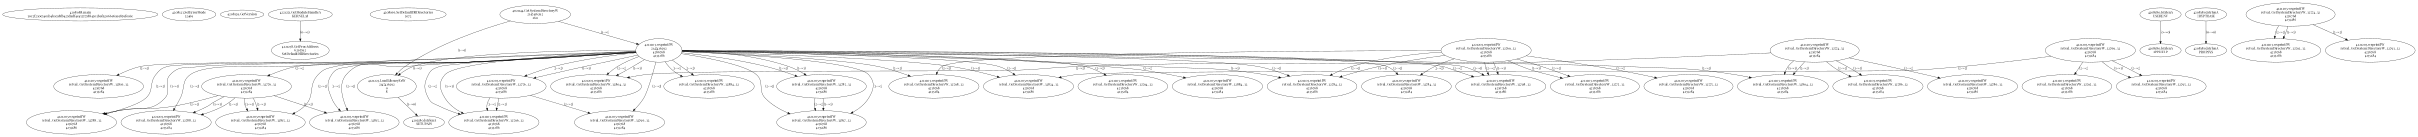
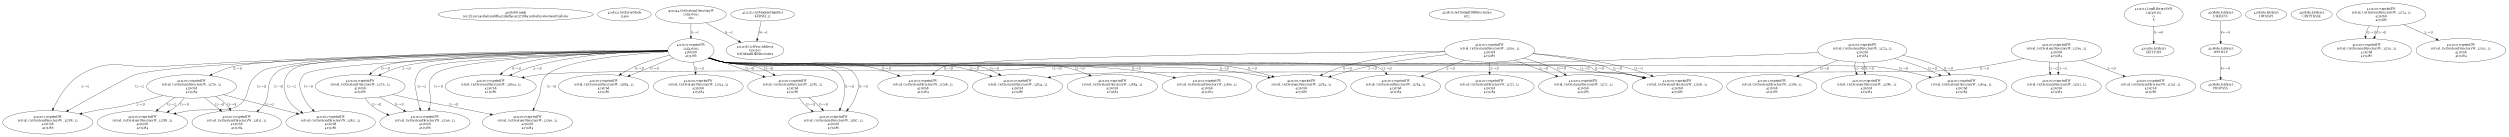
node "4208129.GetVersion": removed
node "4221251.GetModuleHandleA KERNEL38": label "4221251.GetModuleHandleA KERNEL38" -> "4221251.GetModuleHandleA KERNEL32"
node "4208166.SetDefaultDllDirectories 3072": label "4208166.SetDefaultDllDirectories 3072" -> "4208176.SetDefaultDllDirectories 3072"
node "4208180.lstrlenA DWMAPI": added
edge "4208180.lstrlenA CRYPTBASE" -> "4208180.lstrlenA PROPSYS": now "4208180.lstrlenA APPHELP" -> "4208180.lstrlenA PROPSYS"
edge "4021144.GetSystemDirectoryW 2147416292 260" -> "4221223.LoadLibraryExW 2147416292 0 8": now "4021144.GetSystemDirectoryW 2147416292 260" -> "4221278.GetProcAddress 6295592 SetDefaultDllDirectories"
edge "4221203.wsprintfW 2147416292 4286768 4235286" -> "4221223.LoadLibraryExW 2147416292 0 8": removed, label "(1-->1)"
